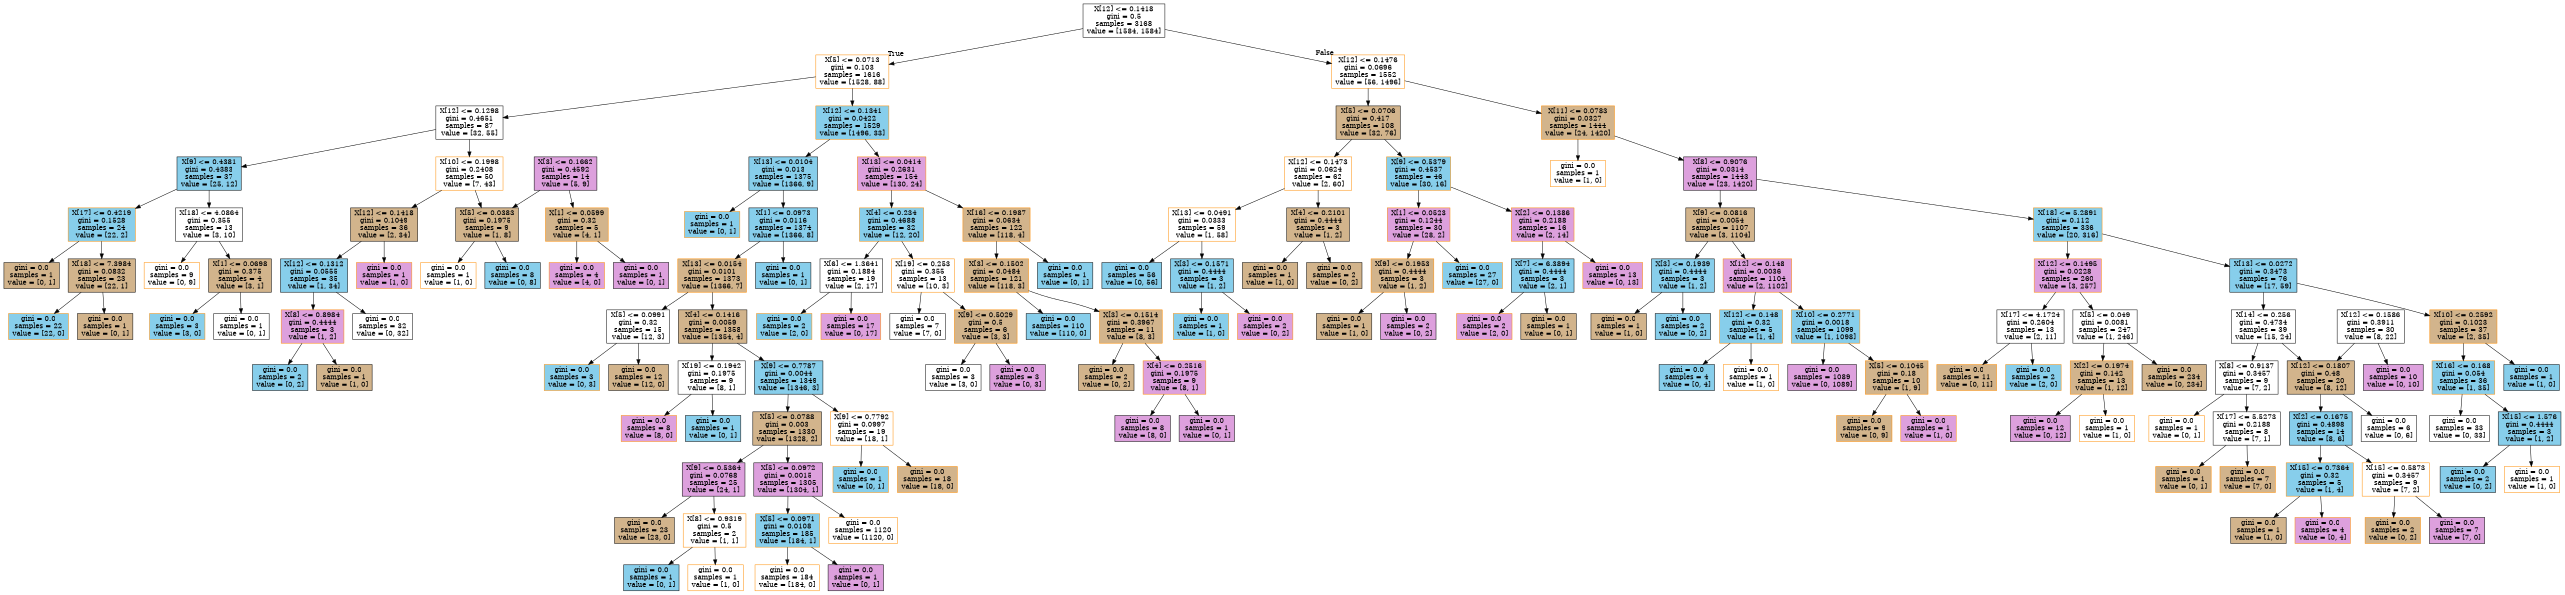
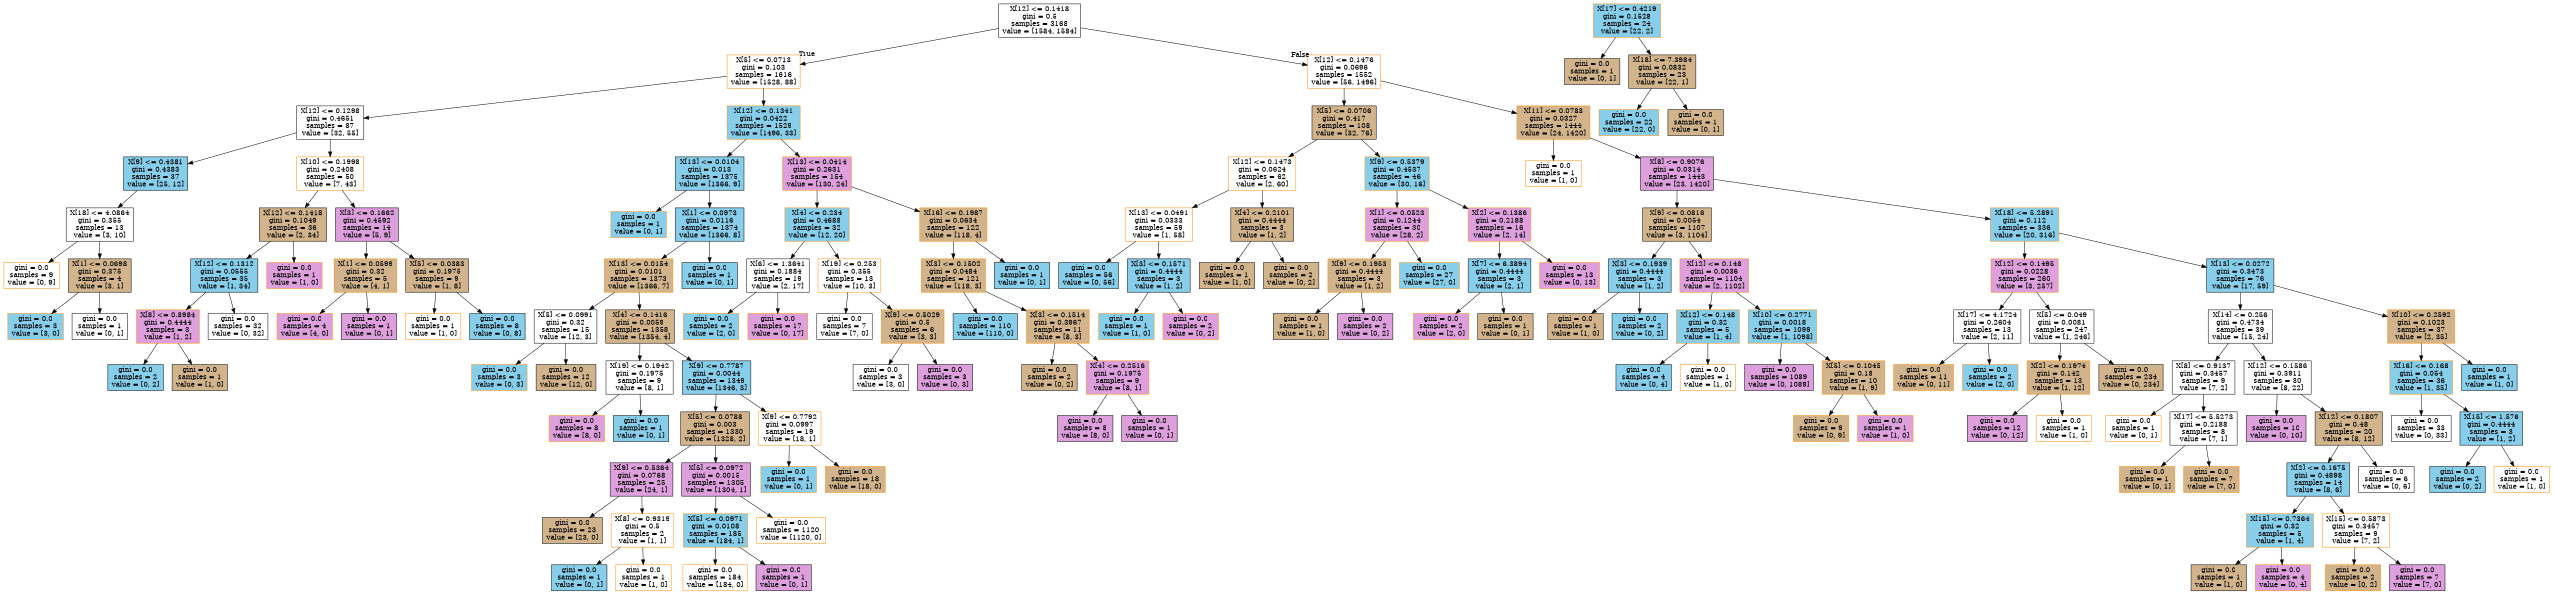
edge "X[10] <= 0.1998 gini = 0.2408 samples = 50 value = [7, 43]" -> "X[5] <= 0.0383 gini = 0.1975 samples = 9 value = [1, 8]": now "X[10] <= 0.1998 gini = 0.2408 samples = 50 value = [7, 43]" -> "X[3] <= 0.1662 gini = 0.4592 samples = 14 value = [5, 9]"
edge "X[9] <= 0.4381 gini = 0.4383 samples = 37 value = [25, 12]" -> "X[17] <= 0.4219 gini = 0.1528 samples = 24 value = [22, 2]": removed
edge "X[14] <= 0.256 gini = 0.4734 samples = 39 value = [15, 24]" -> "X[12] <= 0.1807 gini = 0.48 samples = 20 value = [8, 12]": now "X[14] <= 0.256 gini = 0.4734 samples = 39 value = [15, 24]" -> "X[12] <= 0.1586 gini = 0.3911 samples = 30 value = [8, 22]"
